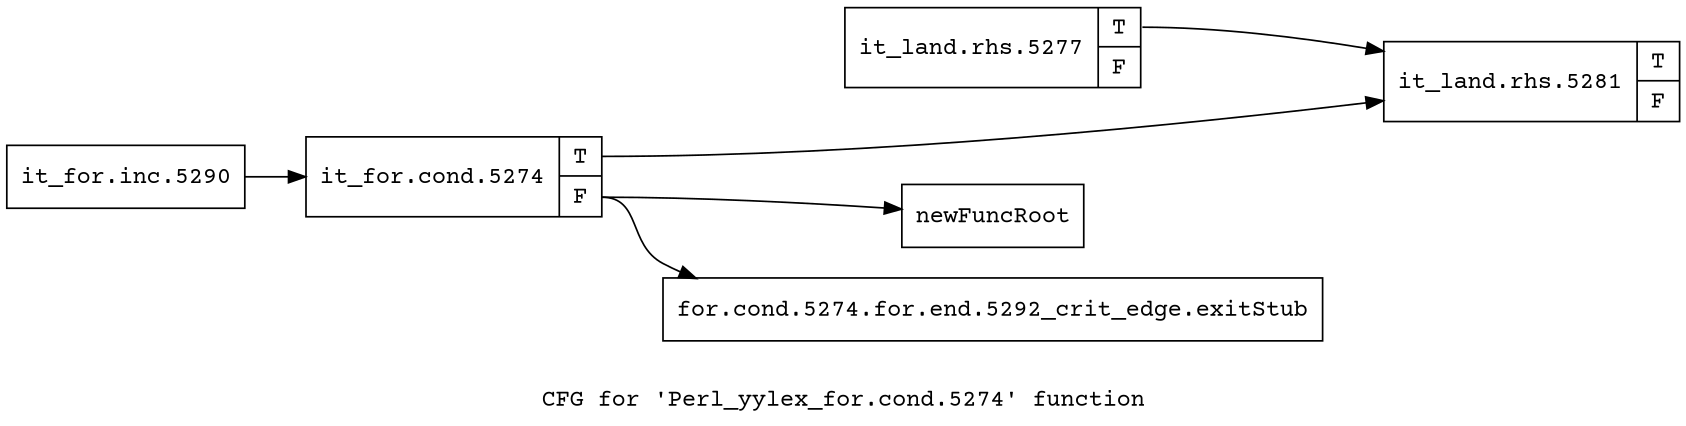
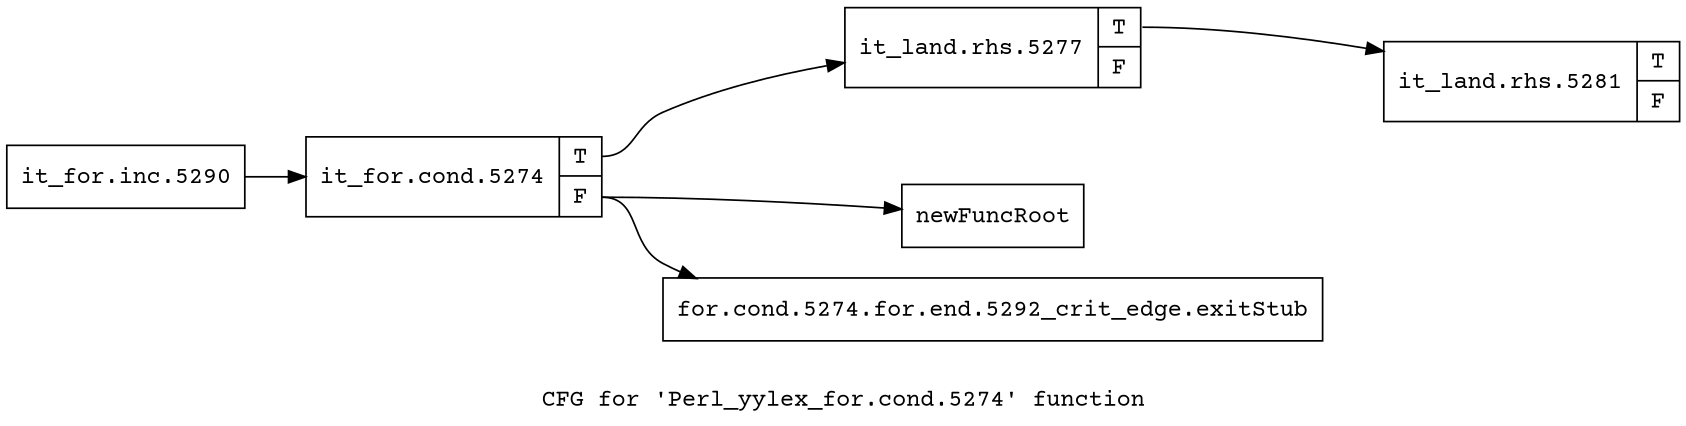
edge "it_for.cond.5274" -> "it_land.rhs.5281": now "it_for.cond.5274" -> "it_land.rhs.5277"
